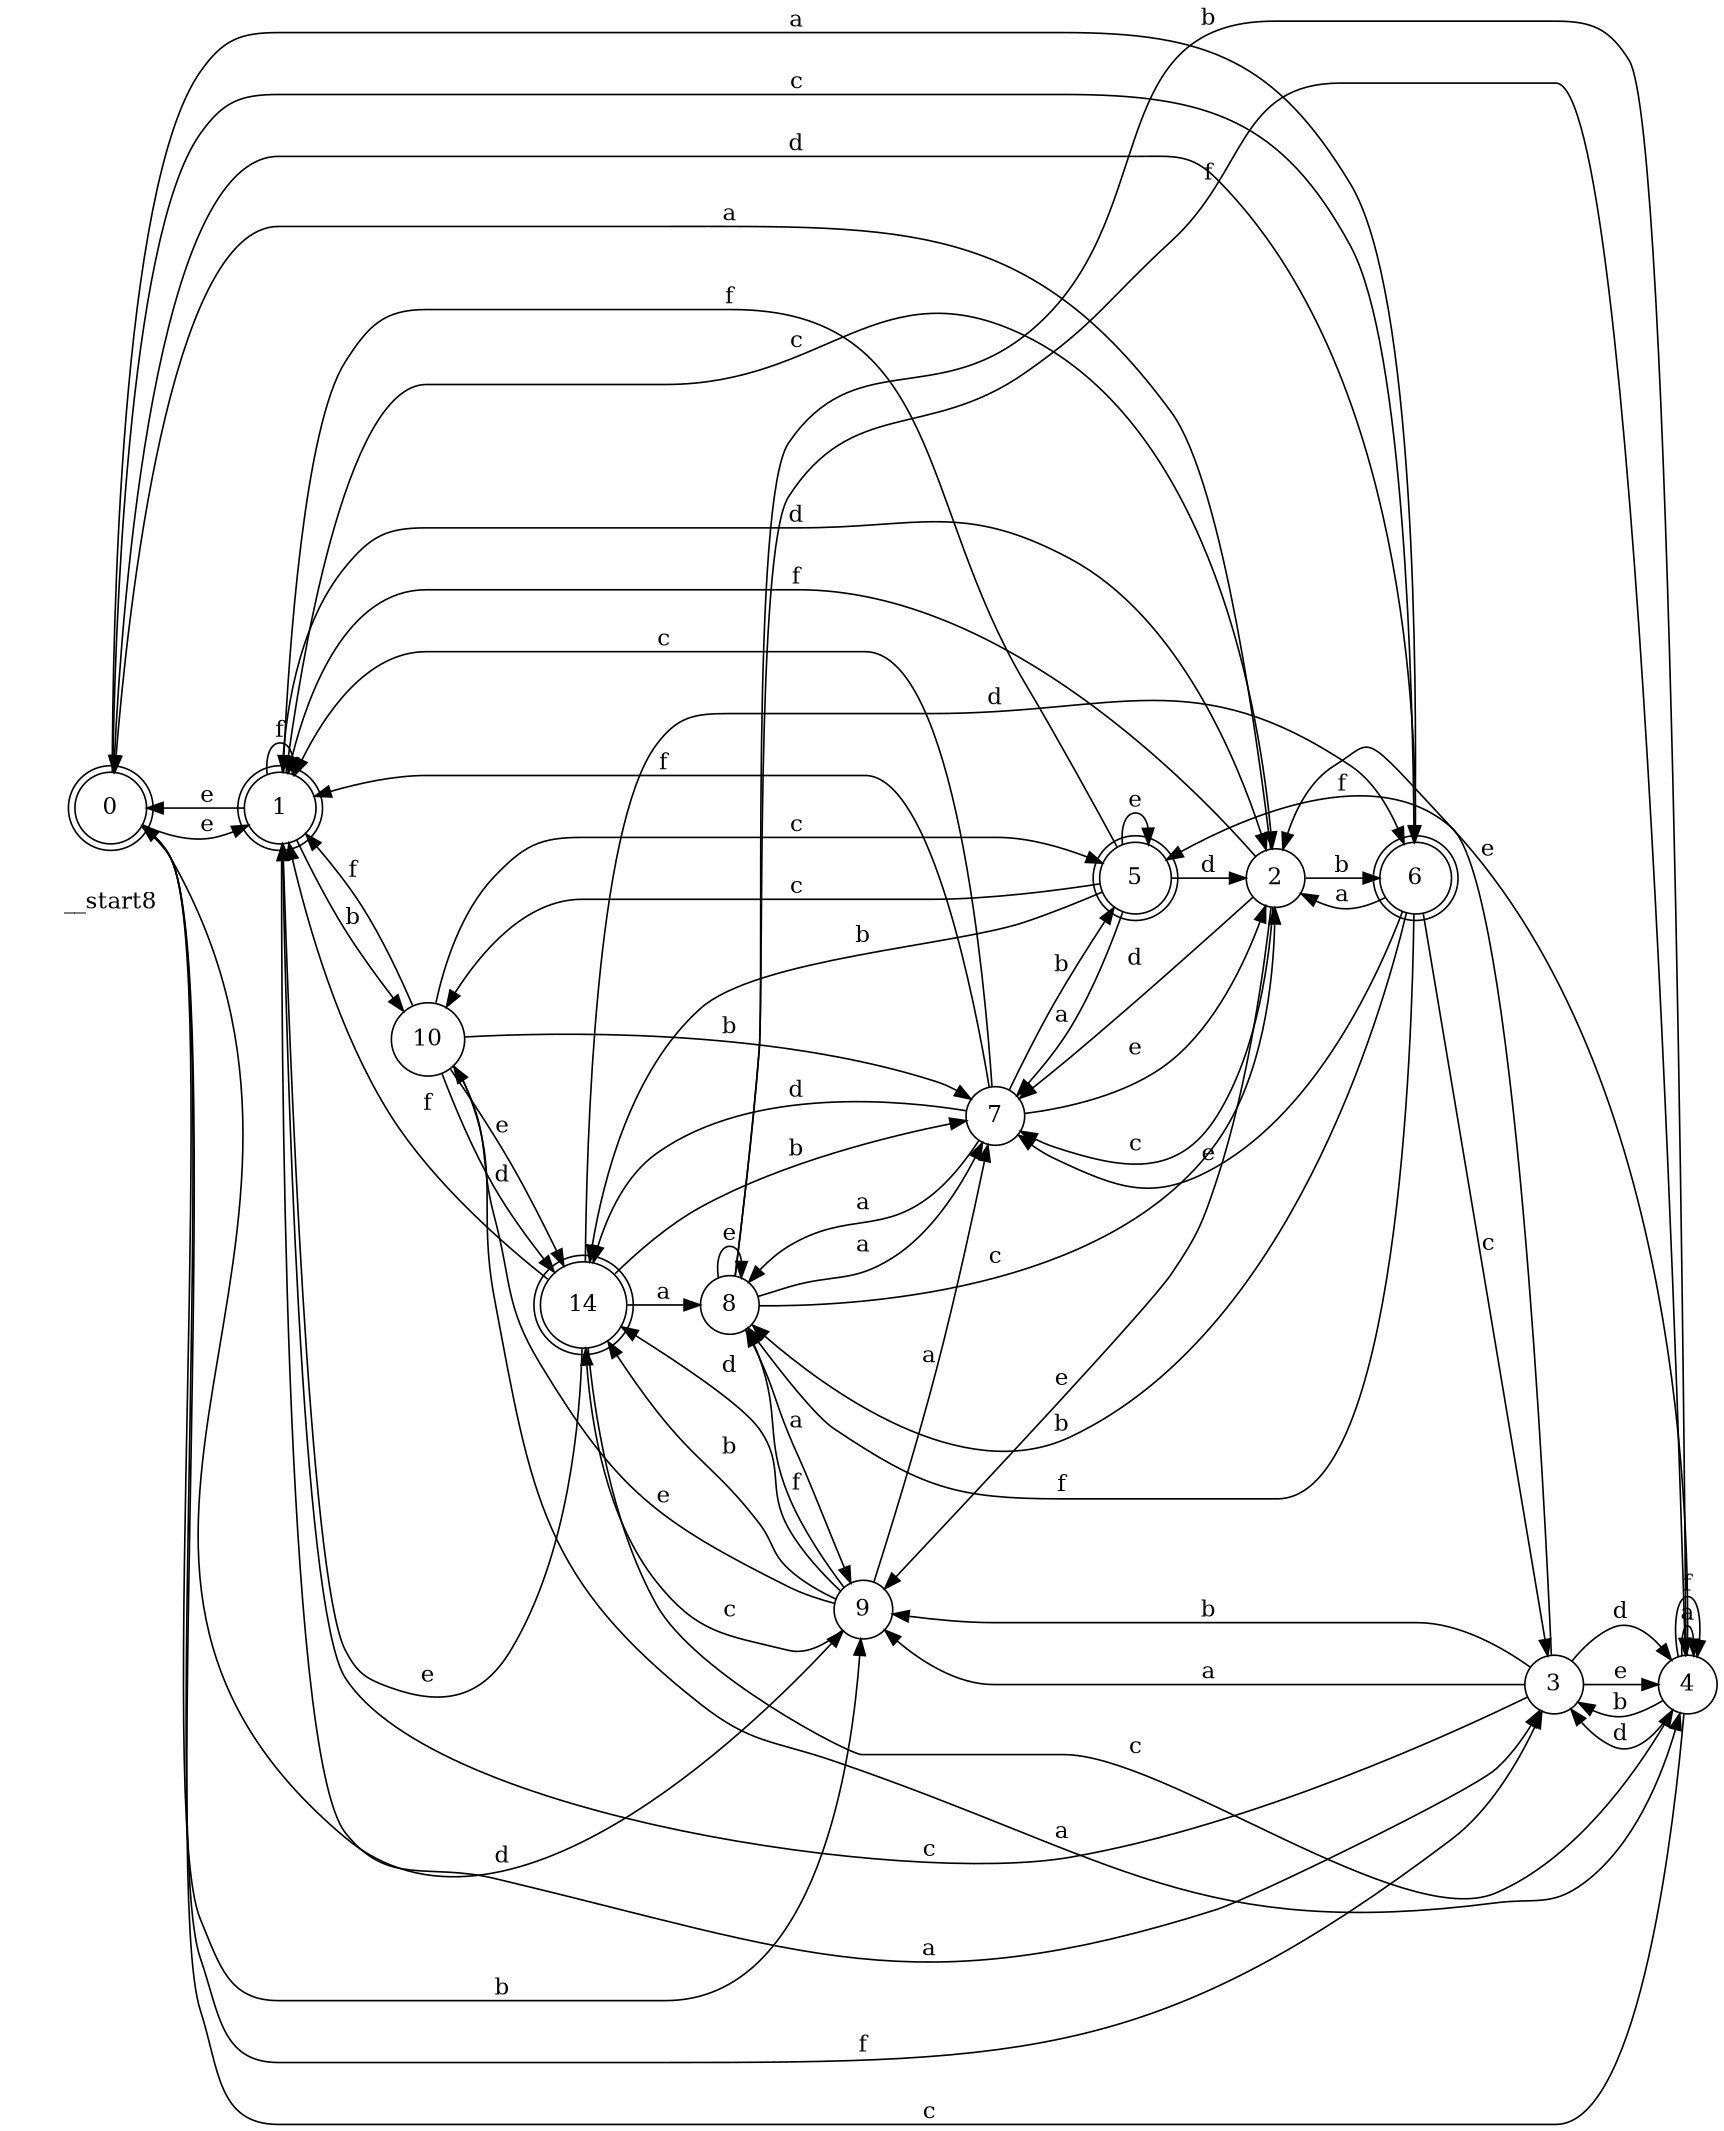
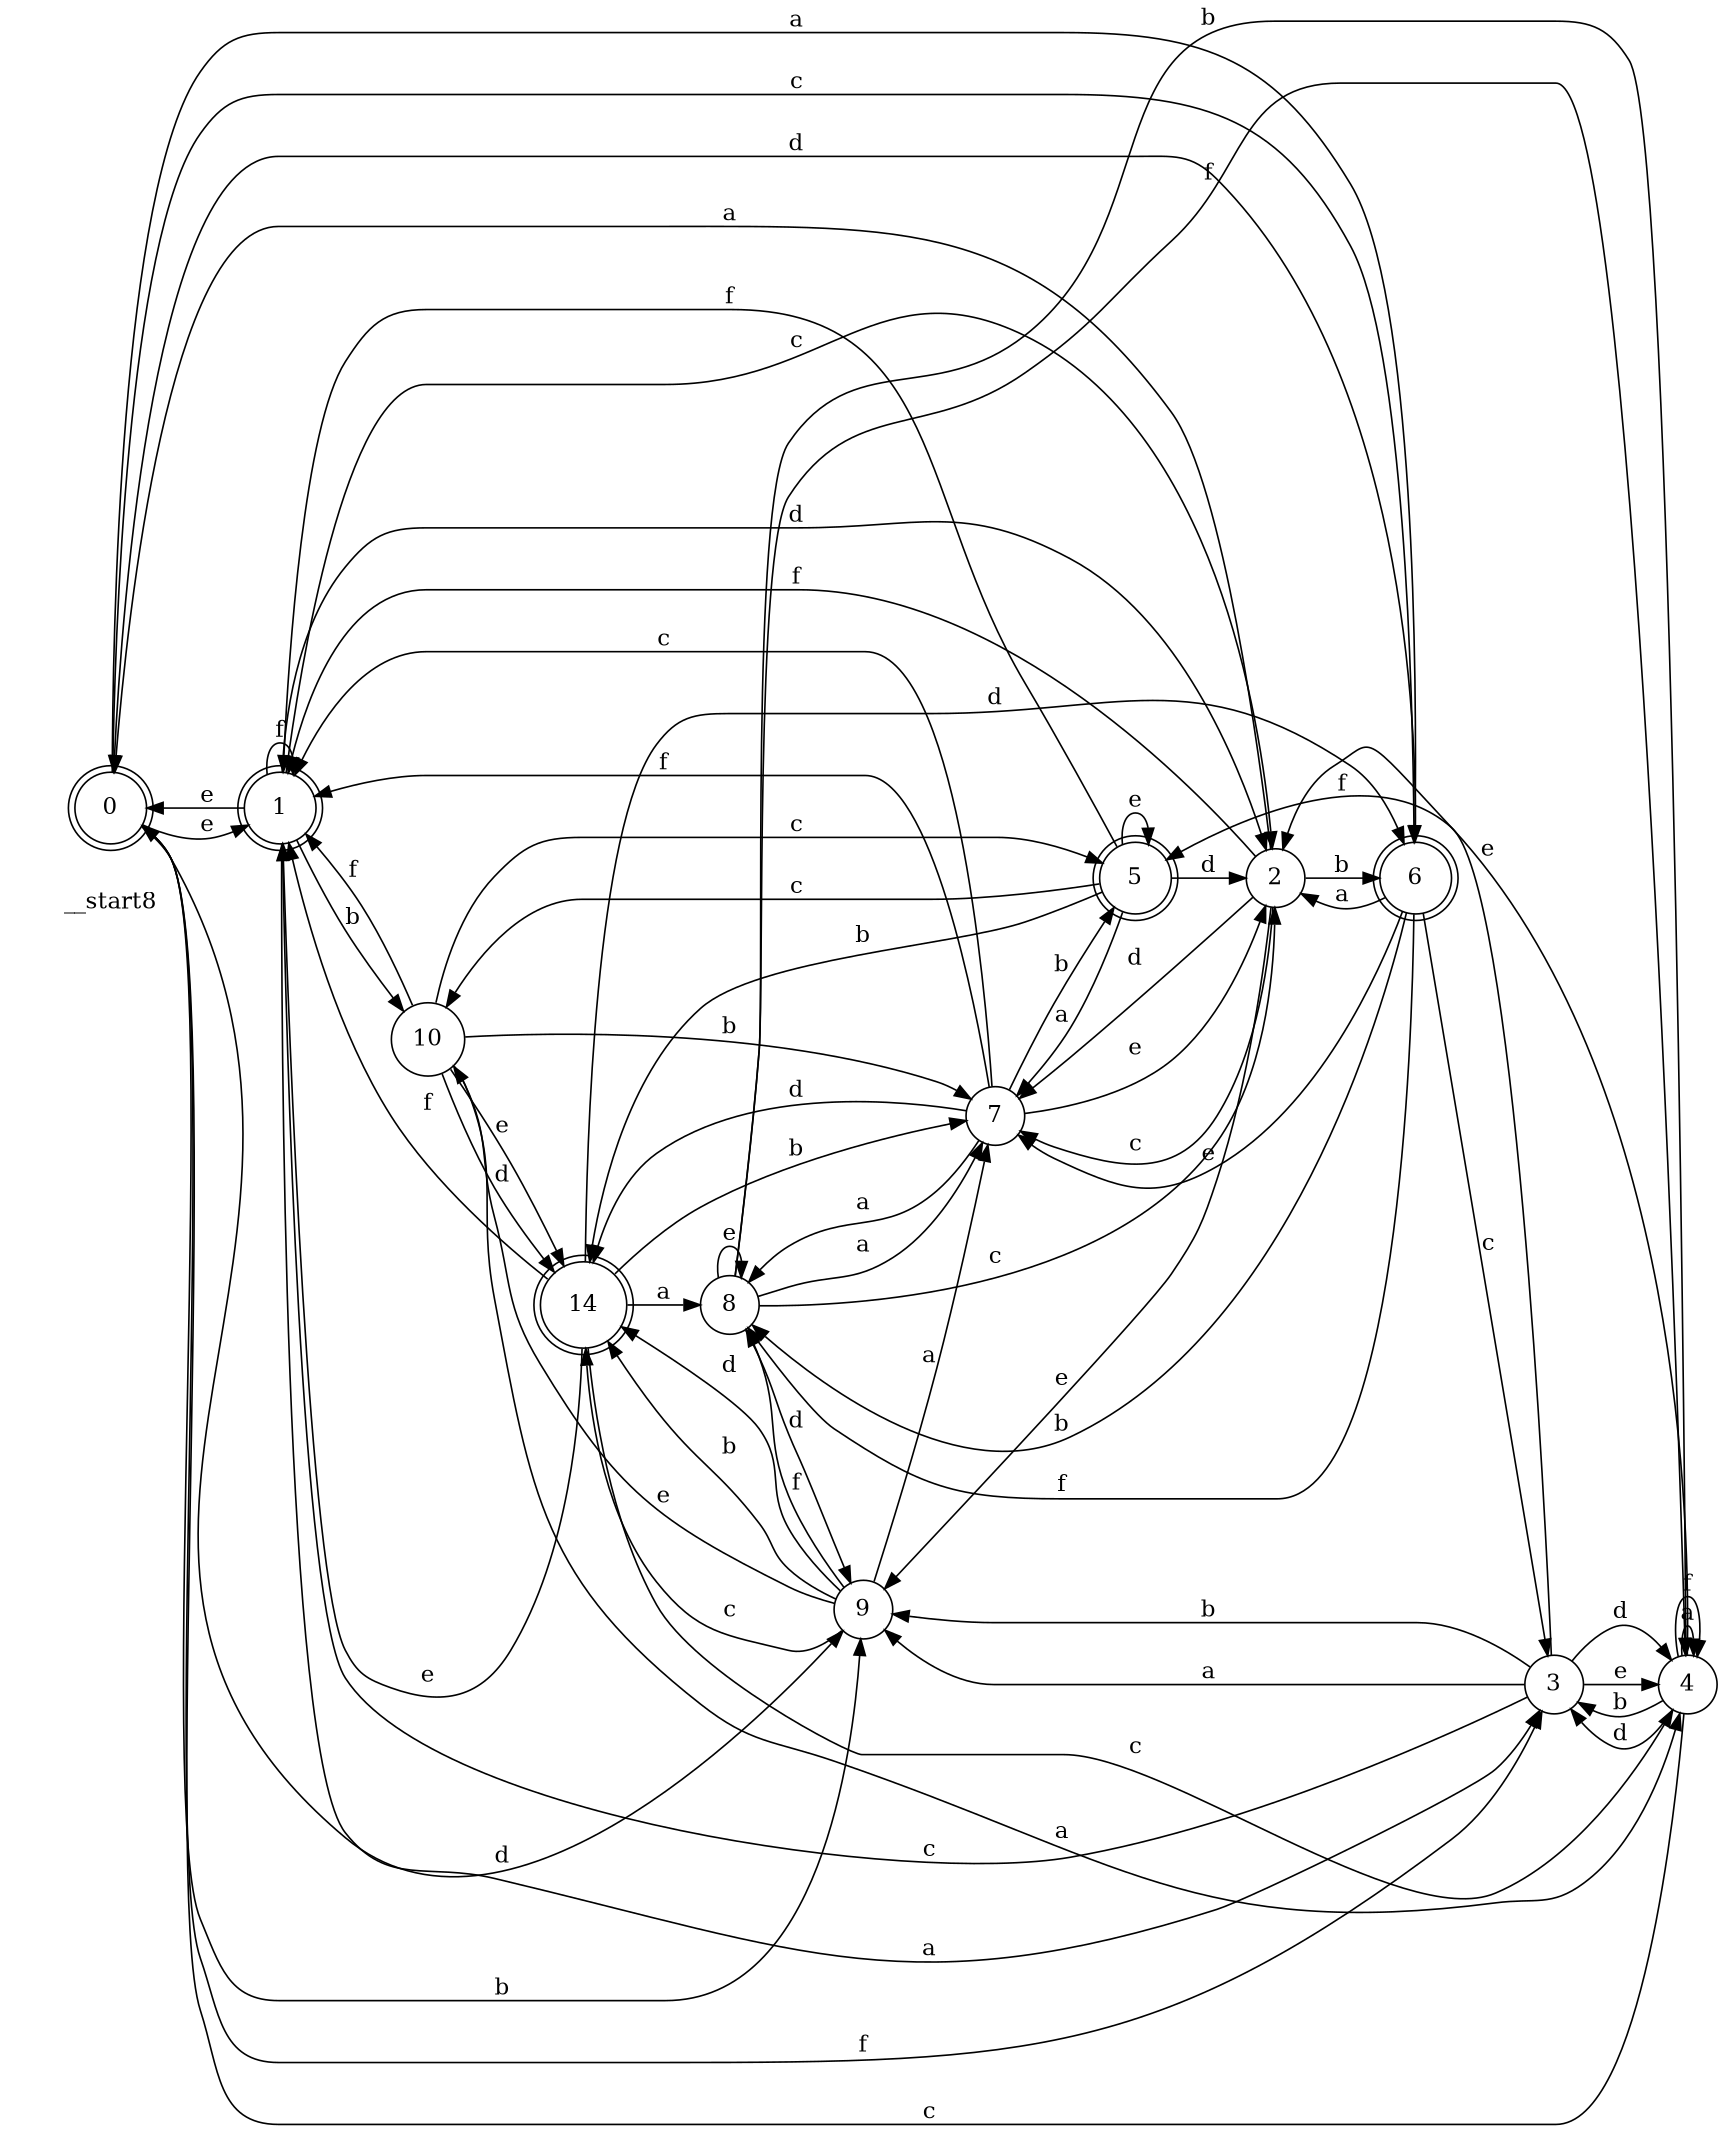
edge "8" -> "9": label "a" -> "d"
